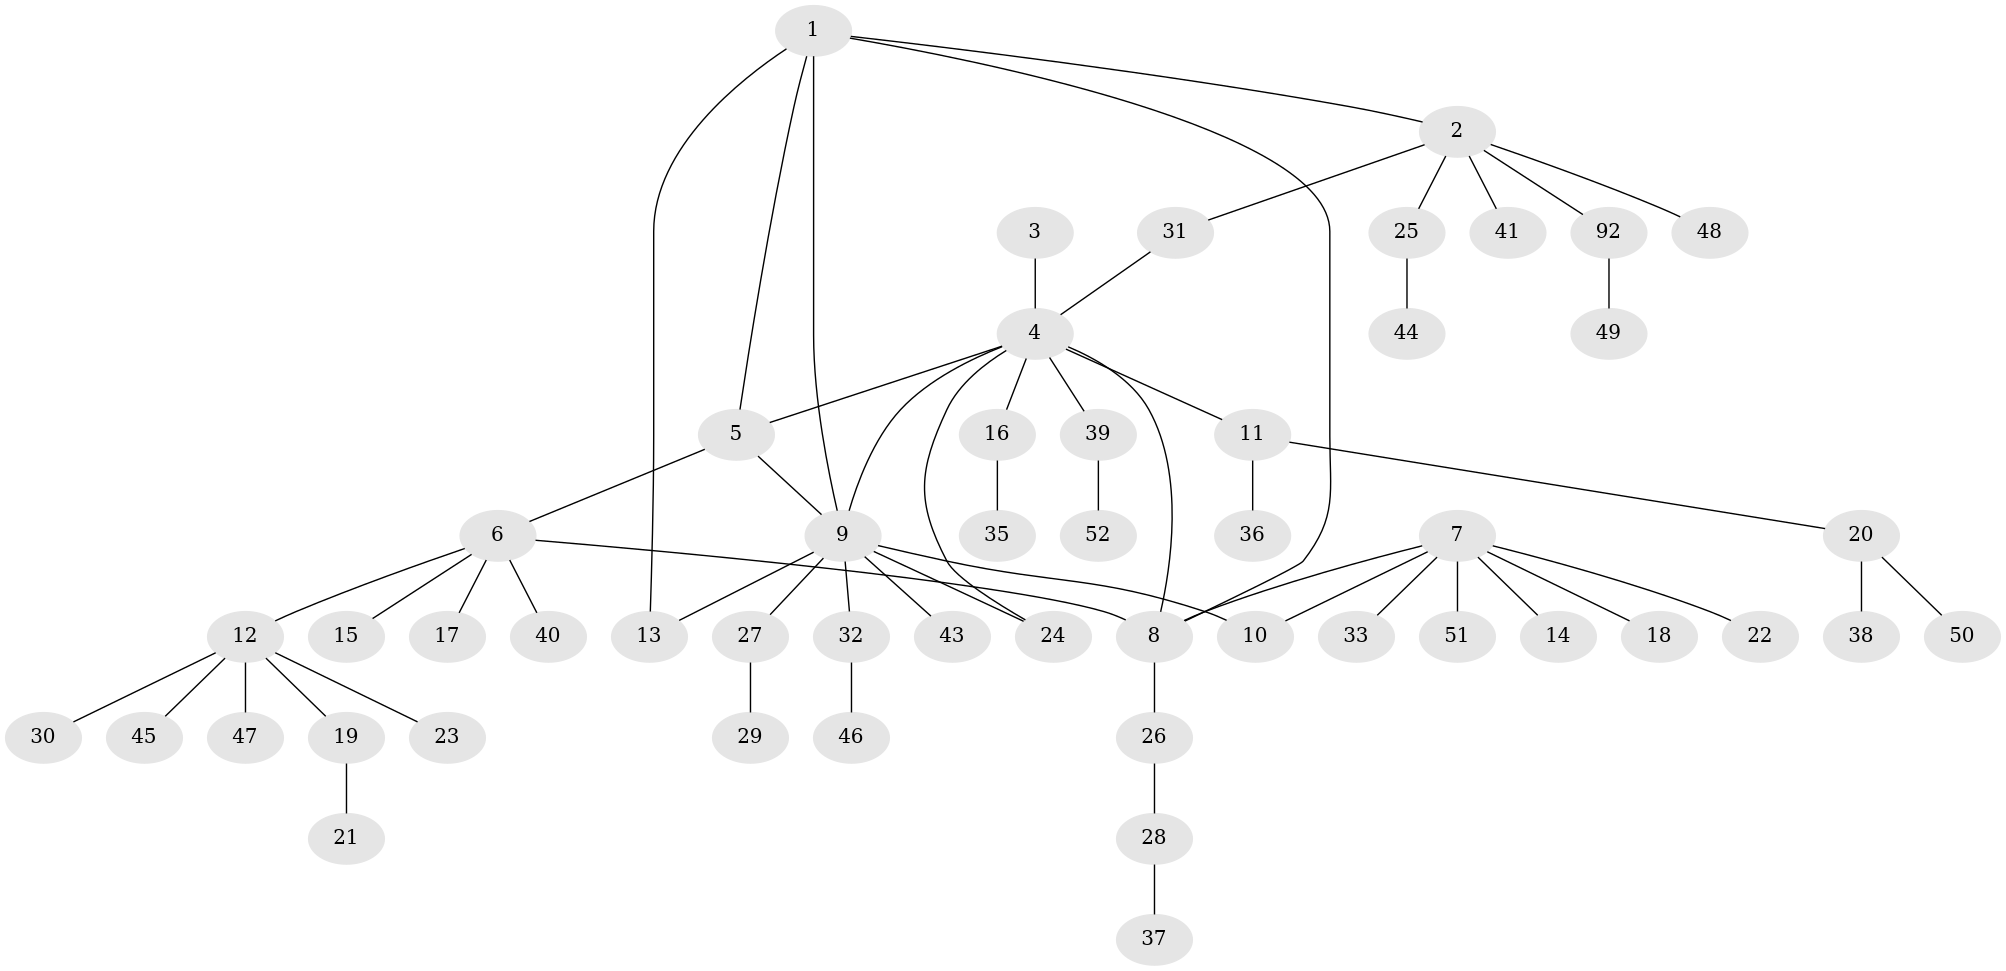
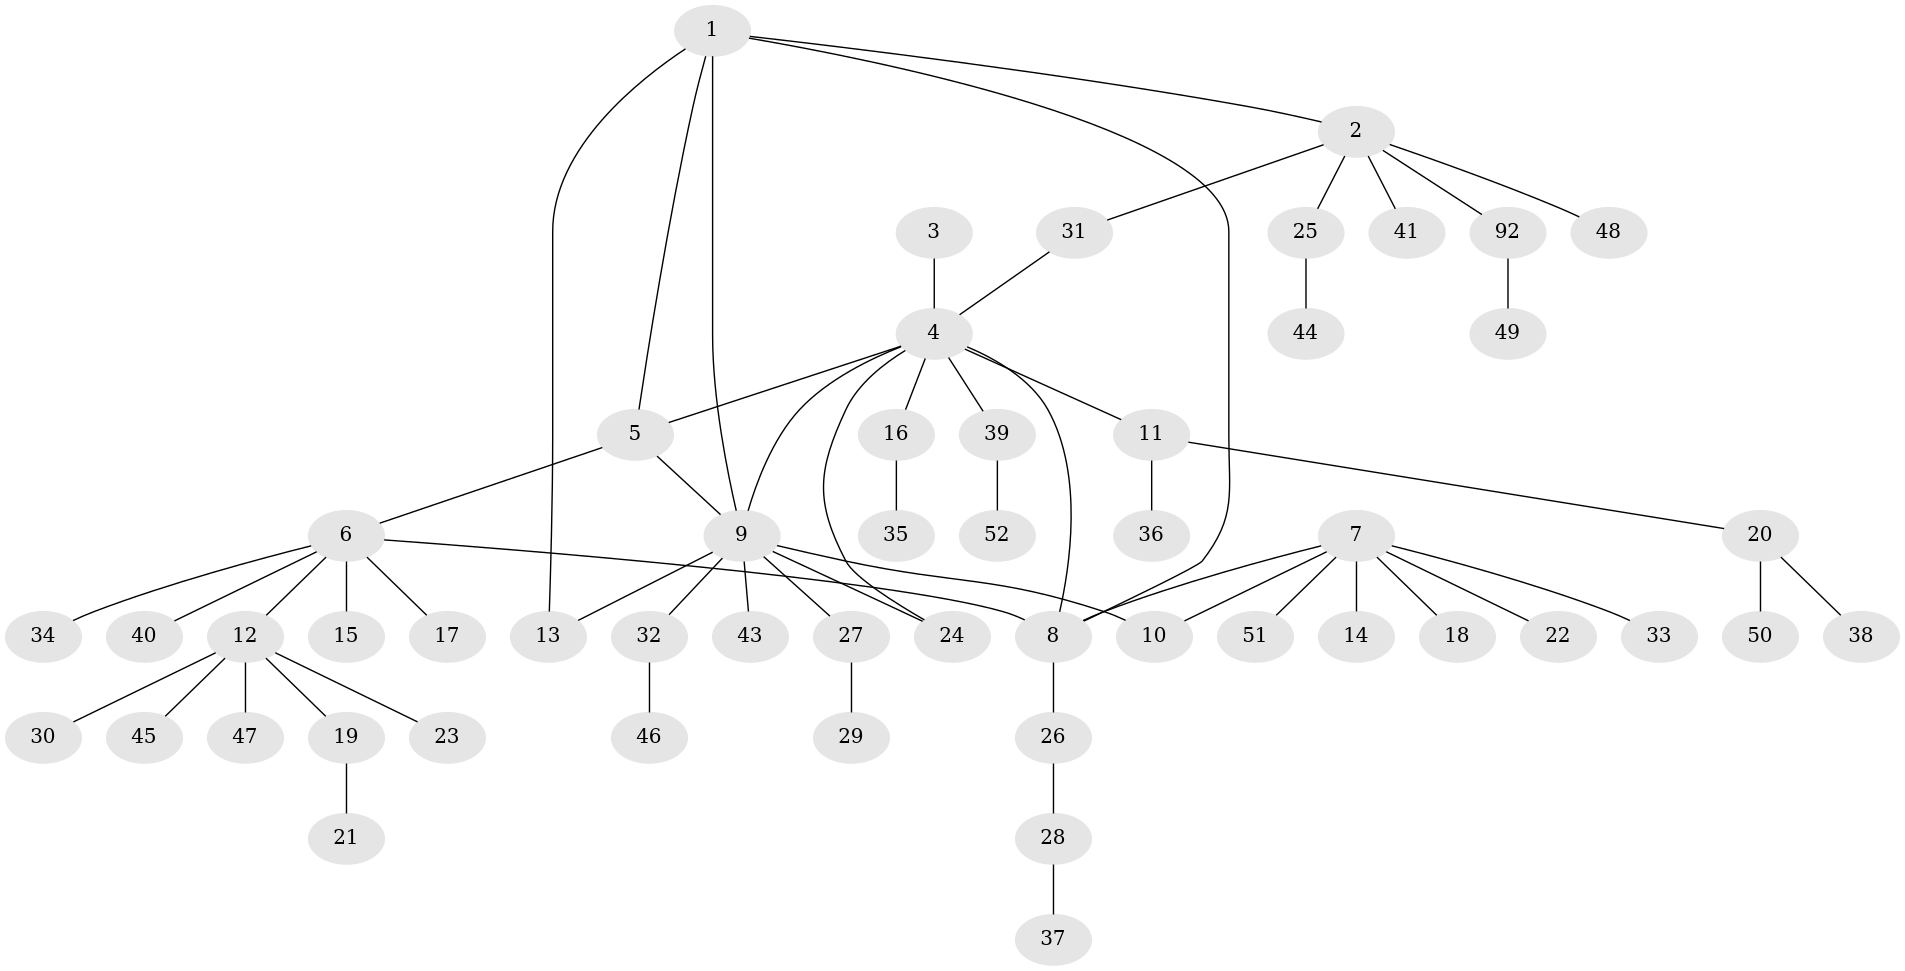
node "34": added
